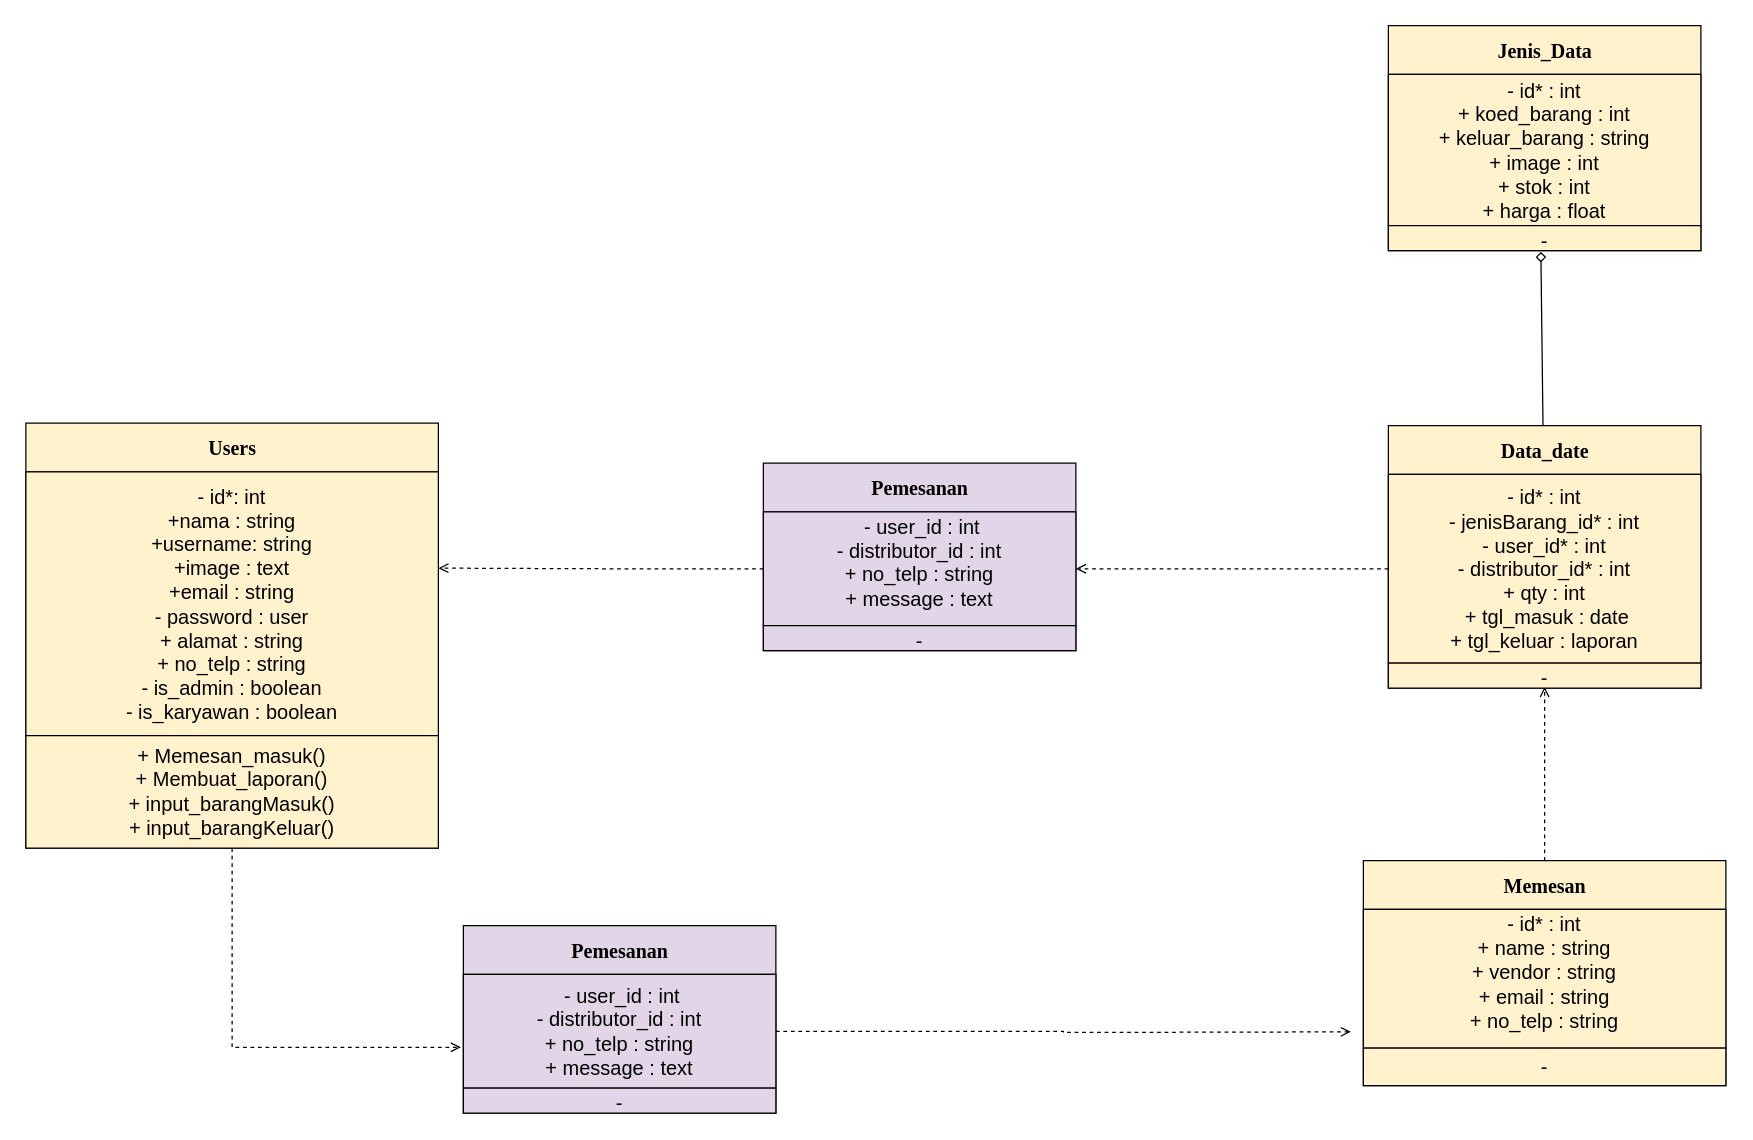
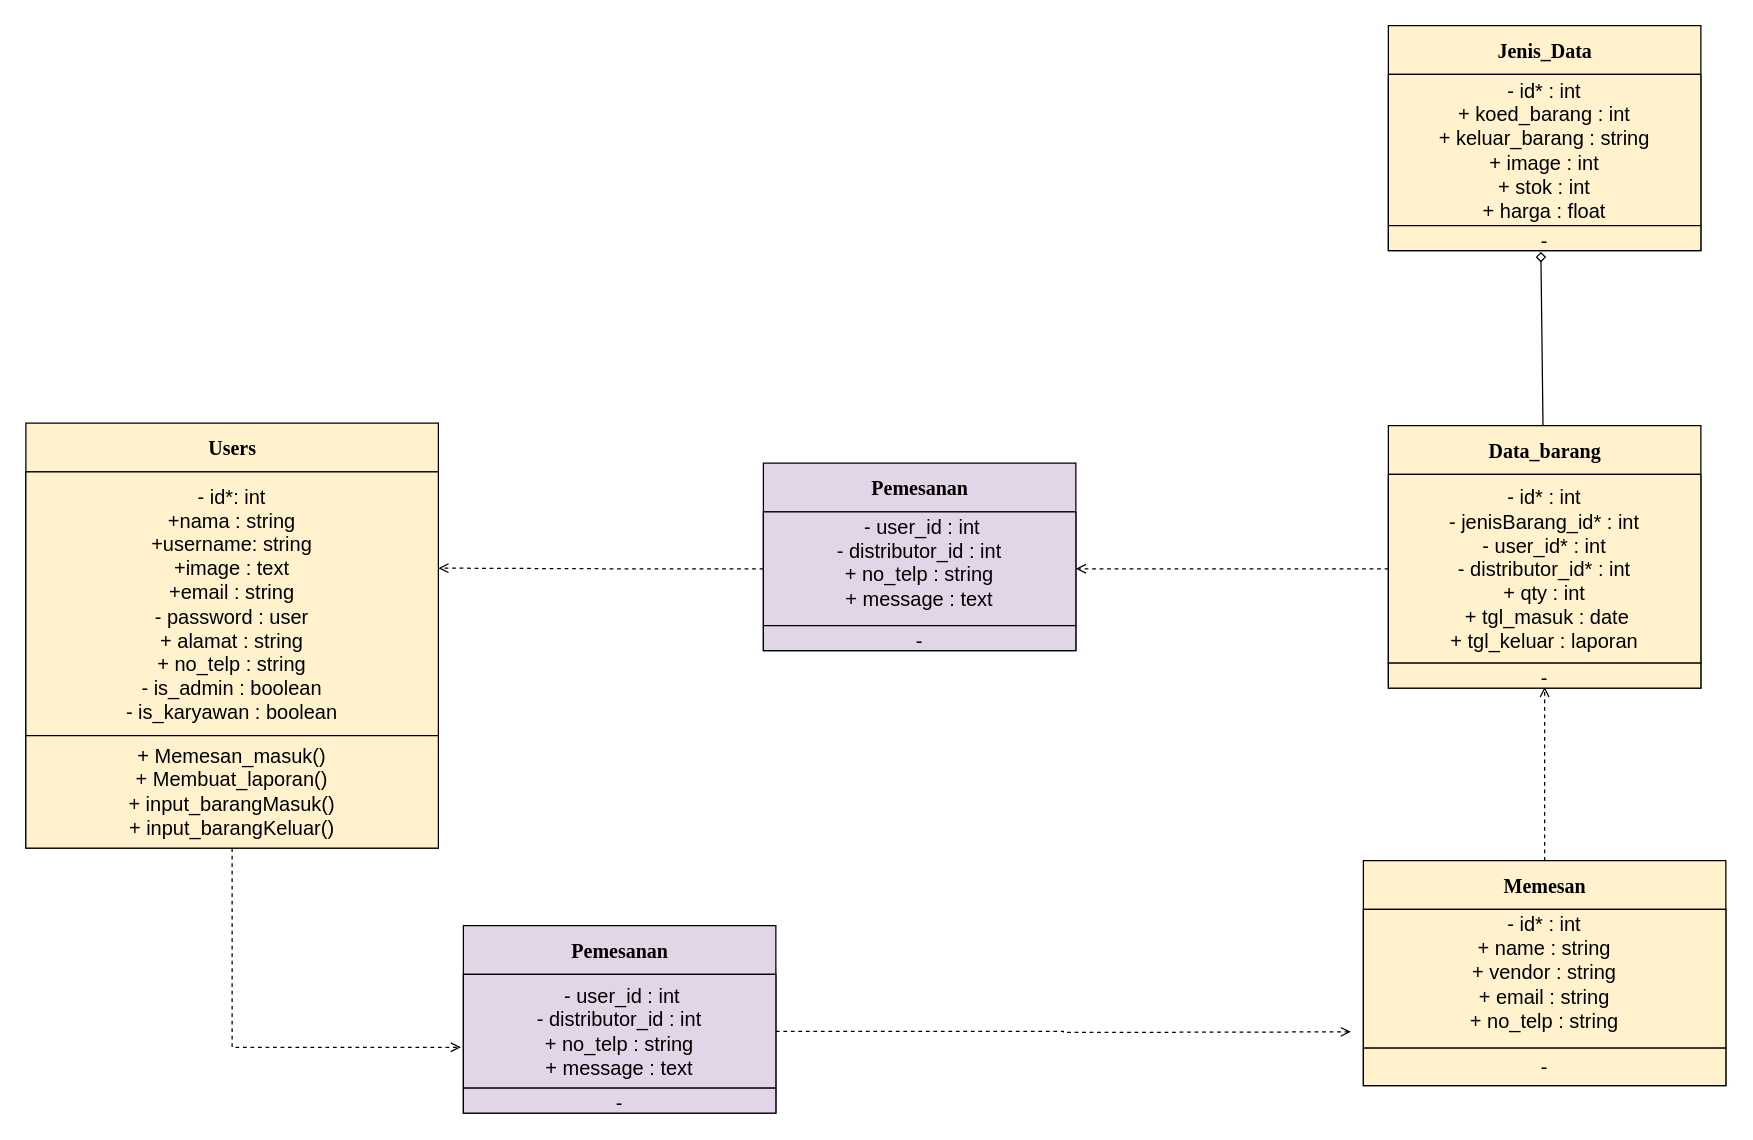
node "Data_date": label "Data_date" -> "Data_barang"
